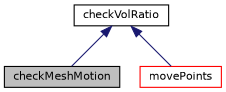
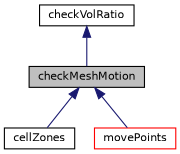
edge "movePoints" -> "checkVolRatio": now "movePoints" -> "checkMeshMotion"
node "cellZones": added
